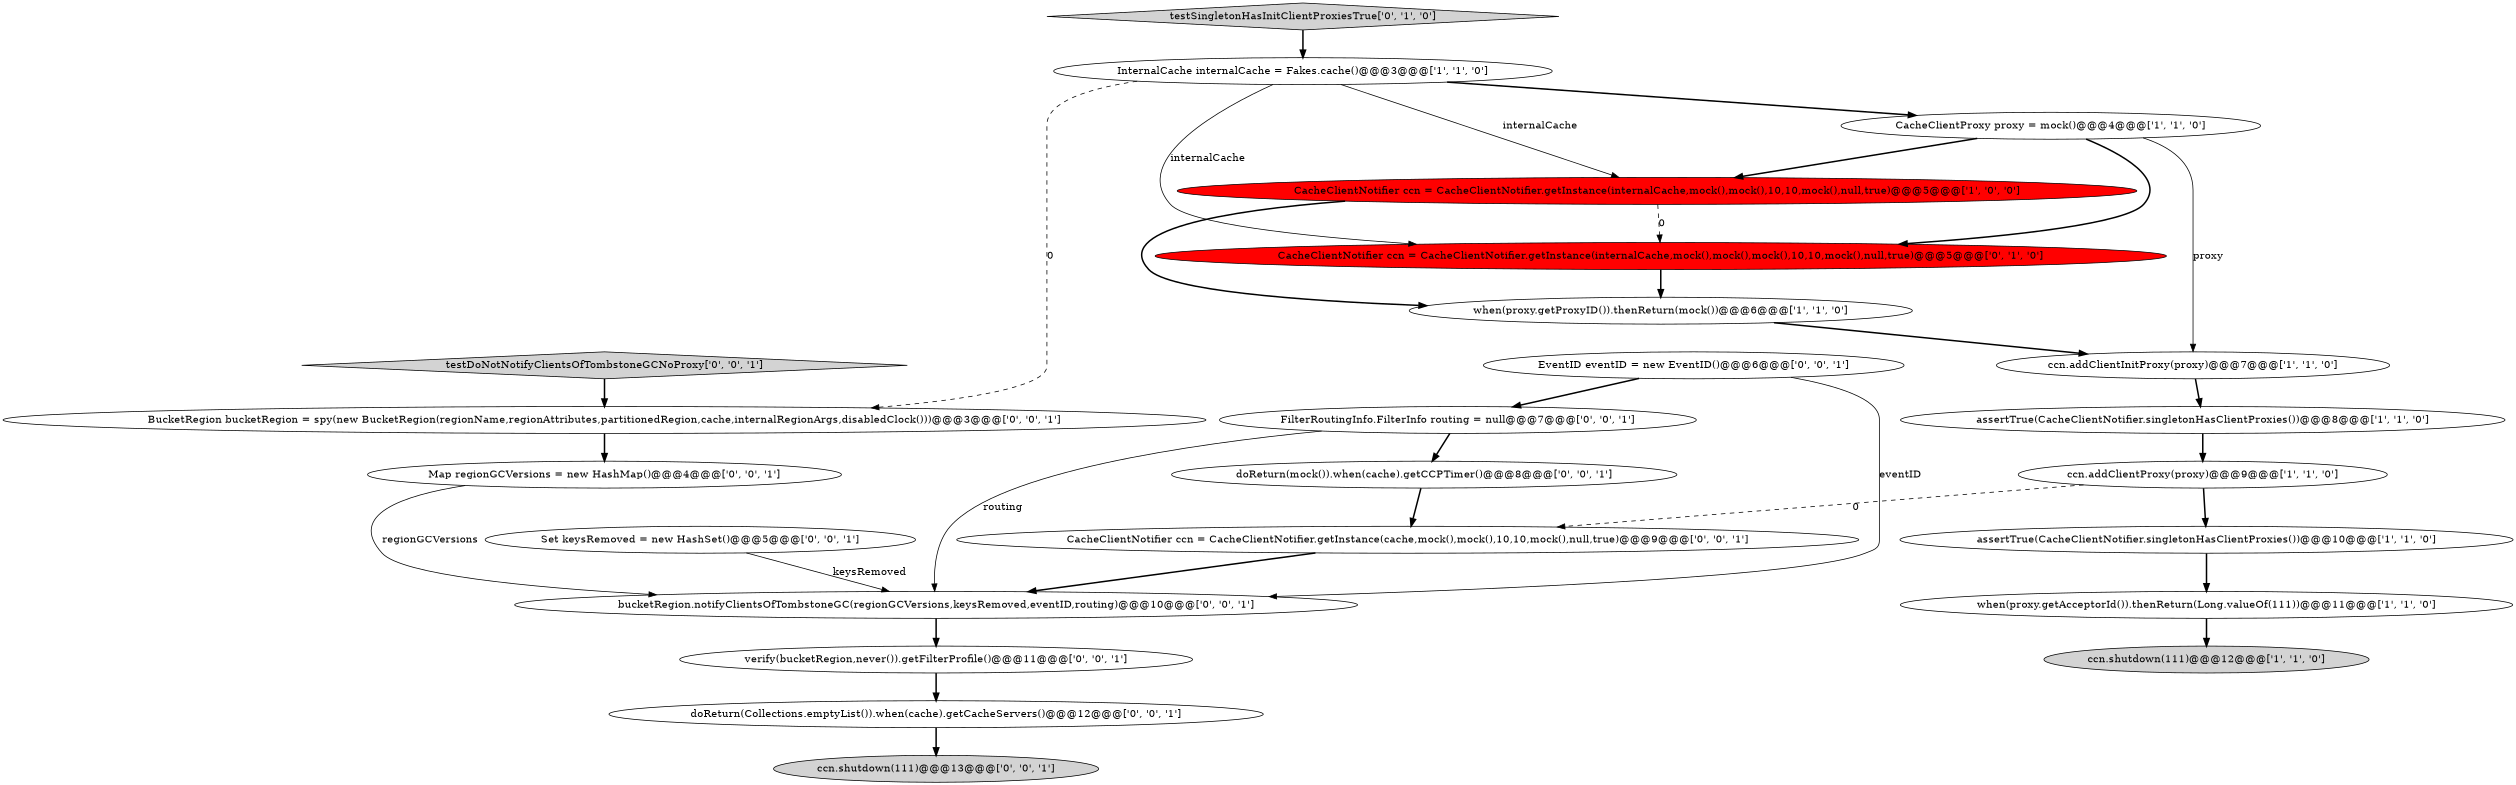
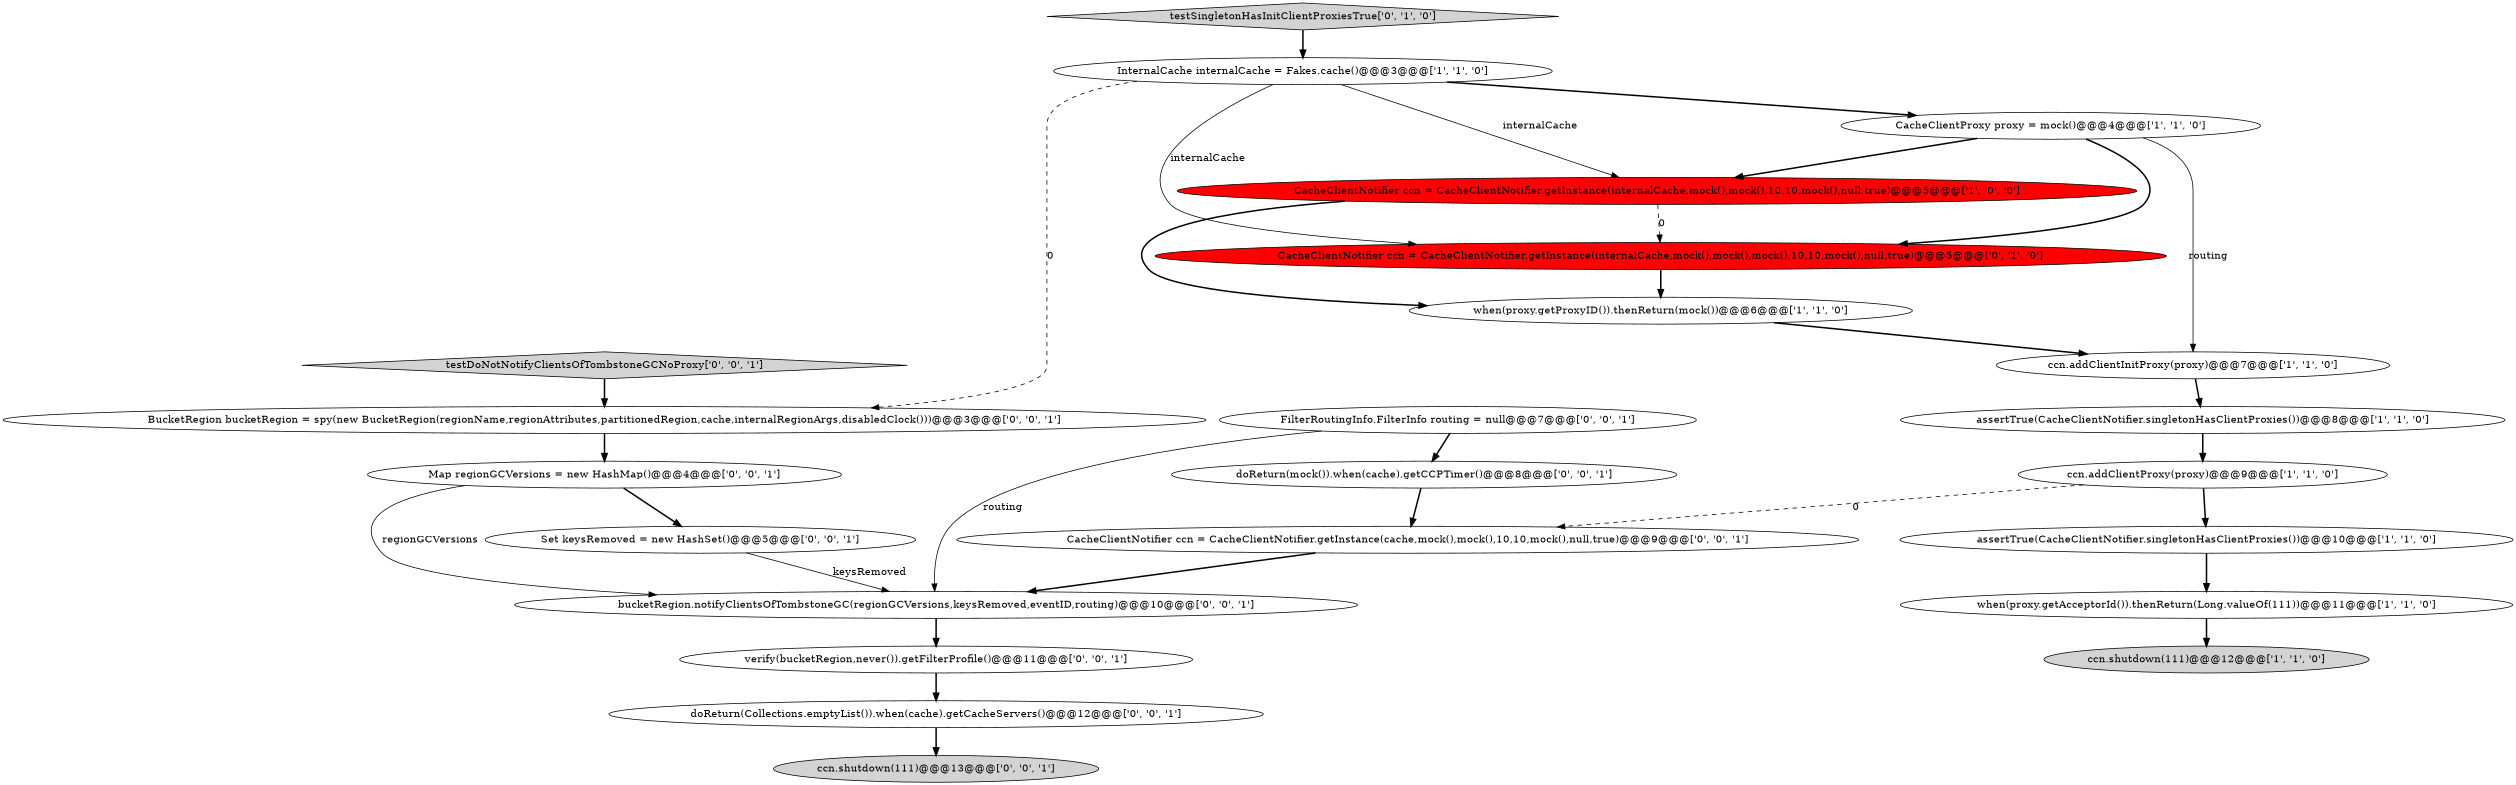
edge "CacheClientProxy proxy = mock()@@@4@@@['1', '1', '0']" -> "ccn.addClientInitProxy(proxy)@@@7@@@['1', '1', '0']": label "proxy" -> "routing"
node "EventID eventID = new EventID()@@@6@@@['0', '0', '1']": removed
edge "Map regionGCVersions = new HashMap()@@@4@@@['0', '0', '1']" -> "Set keysRemoved = new HashSet()@@@5@@@['0', '0', '1']": added
